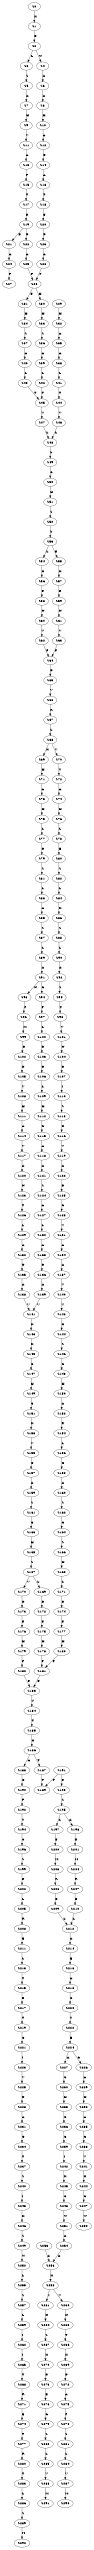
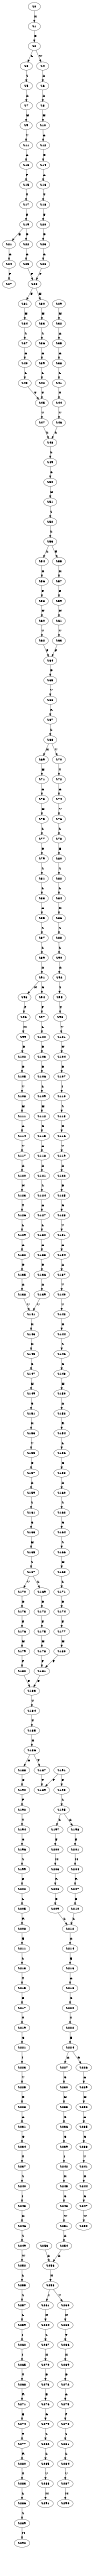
edge "S74" -> "S76": label "H" -> "V"
